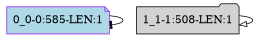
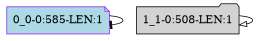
node "1_1-1:508-LEN:1": label "1_1-1:508-LEN:1" -> "1_1-0:508-LEN:1"
